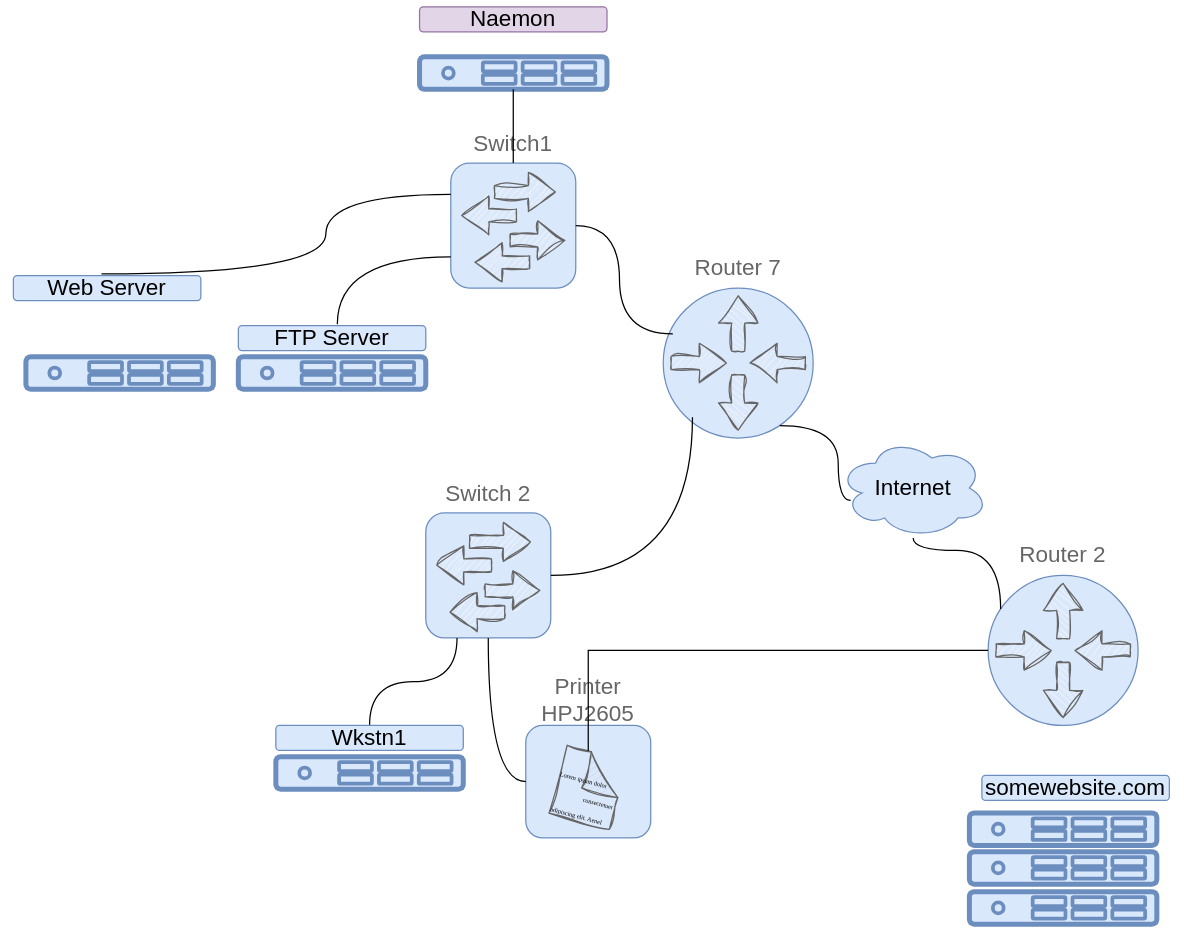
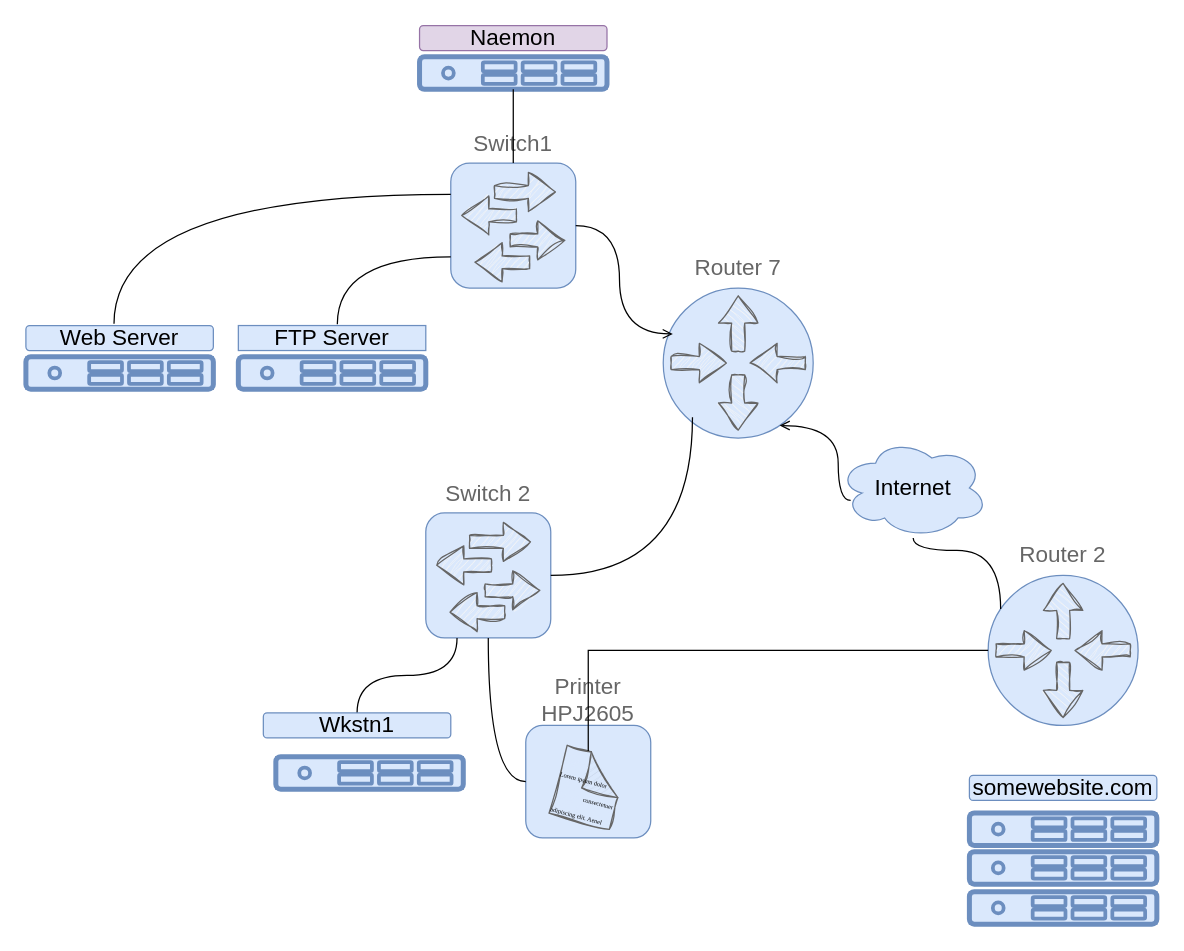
node "Naemon": moved (513, 19) -> (513, 38)
node "Web Server": moved (107, 288) -> (119, 338)
edge "Switch1" -- "Router 7": arrowhead none -> open
node "FTP Server": shape rounded rectangle -> rectangle
edge "Router 7" -- "Internet": arrowhead none -> open
node "Wkstn1": moved (369, 738) -> (357, 726)
node "somewebsite.com": moved (1076, 788) -> (1063, 788)
